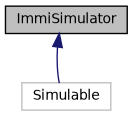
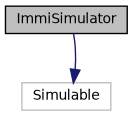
edge "Simulable" -> "ImmiSimulator": reversed
